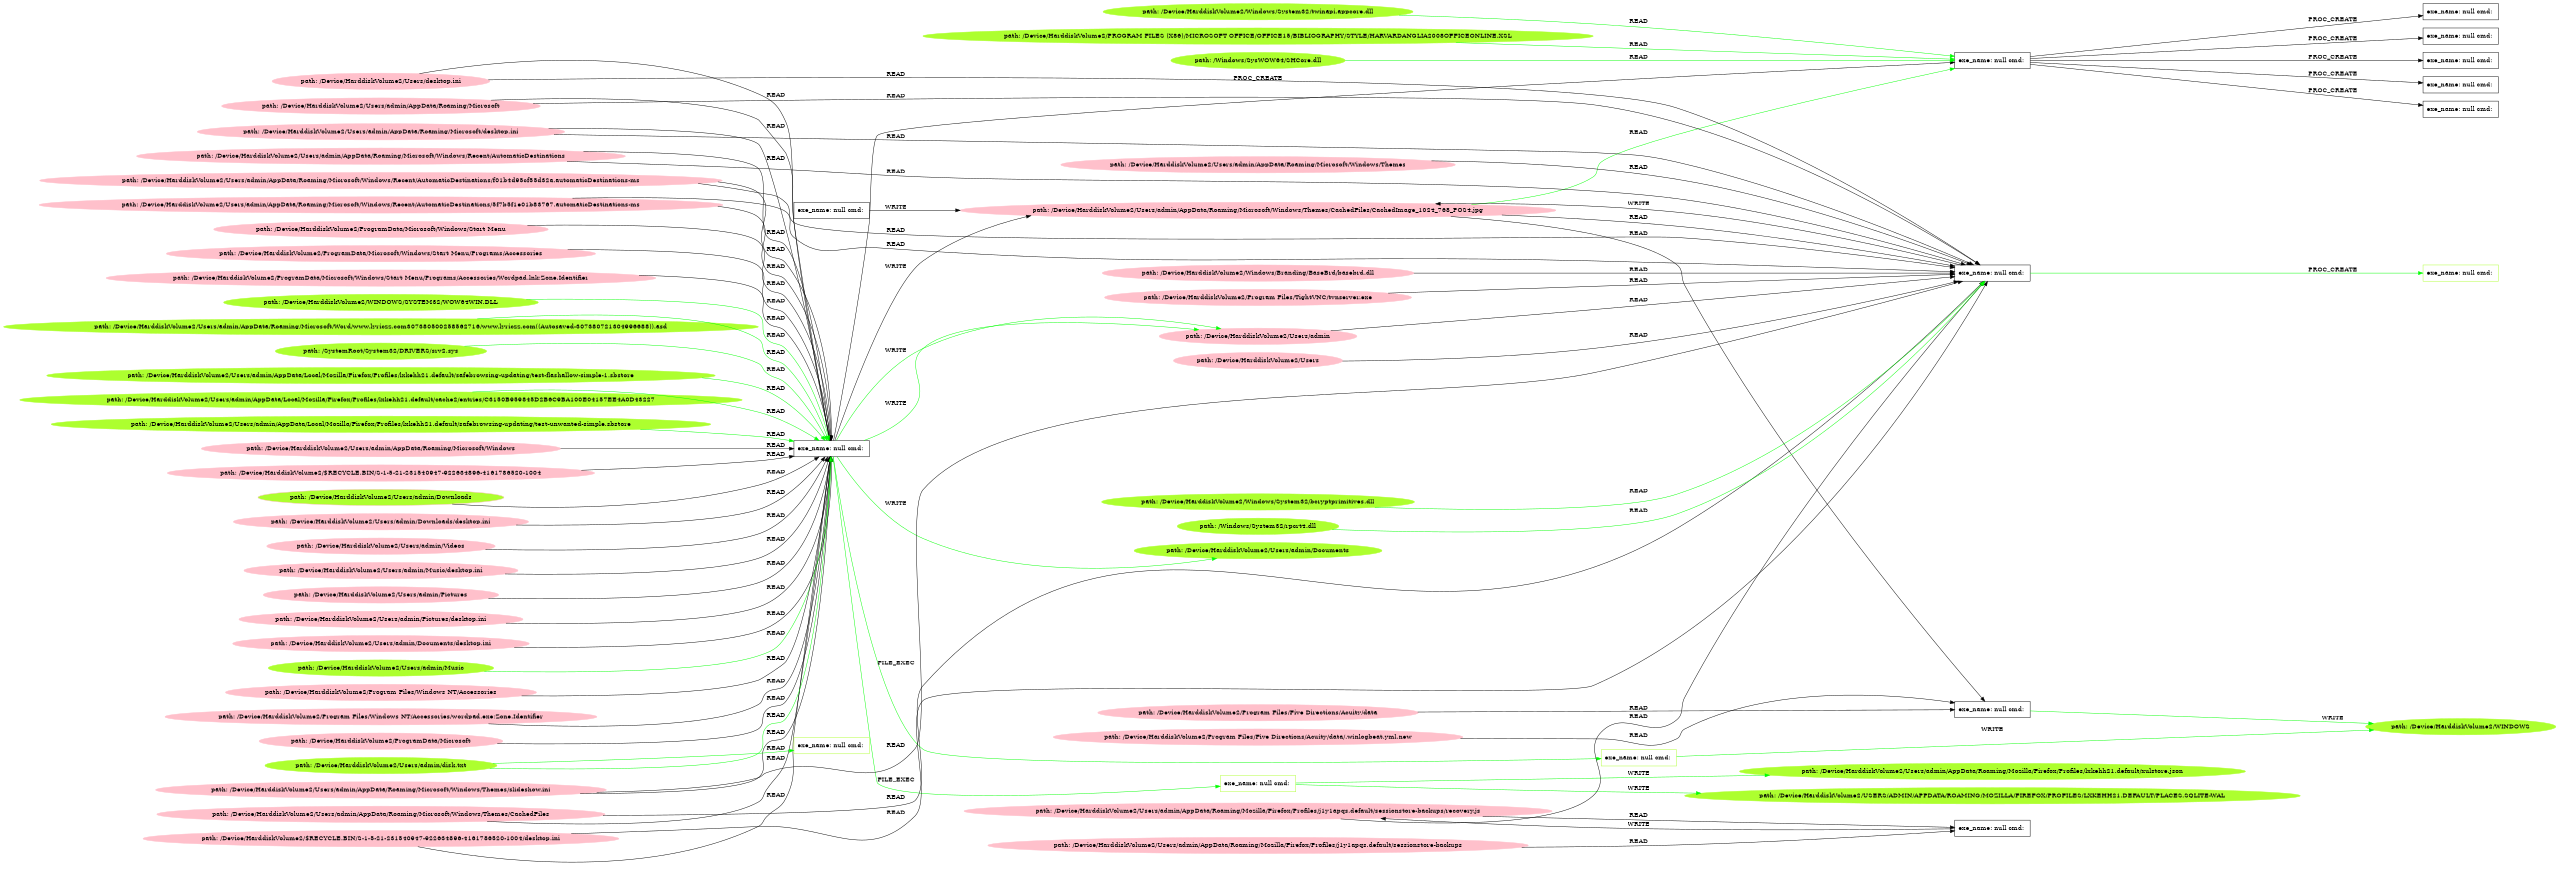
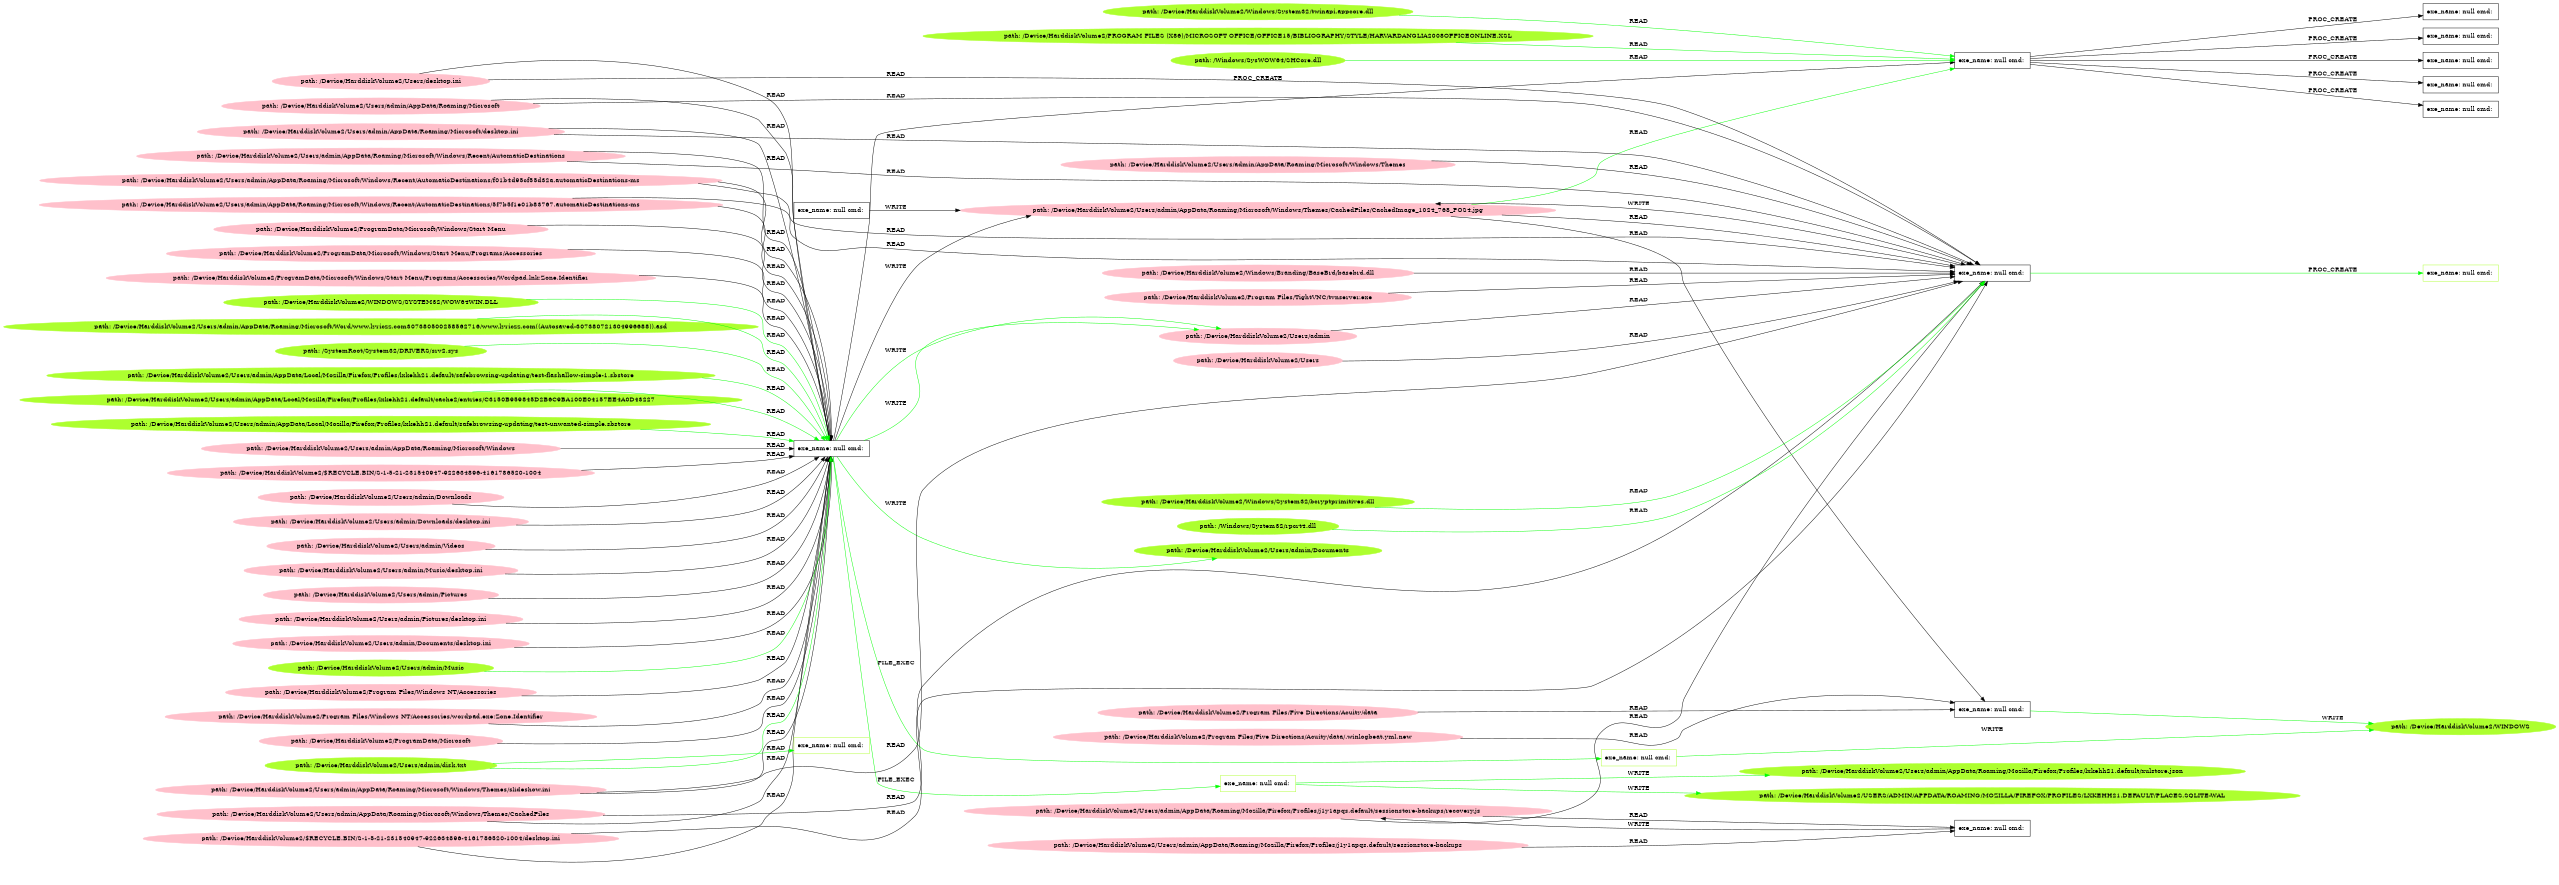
node "path: /Device/HarddiskVolume2/Users/admin/Downloads": fillcolor greenyellow -> pink
